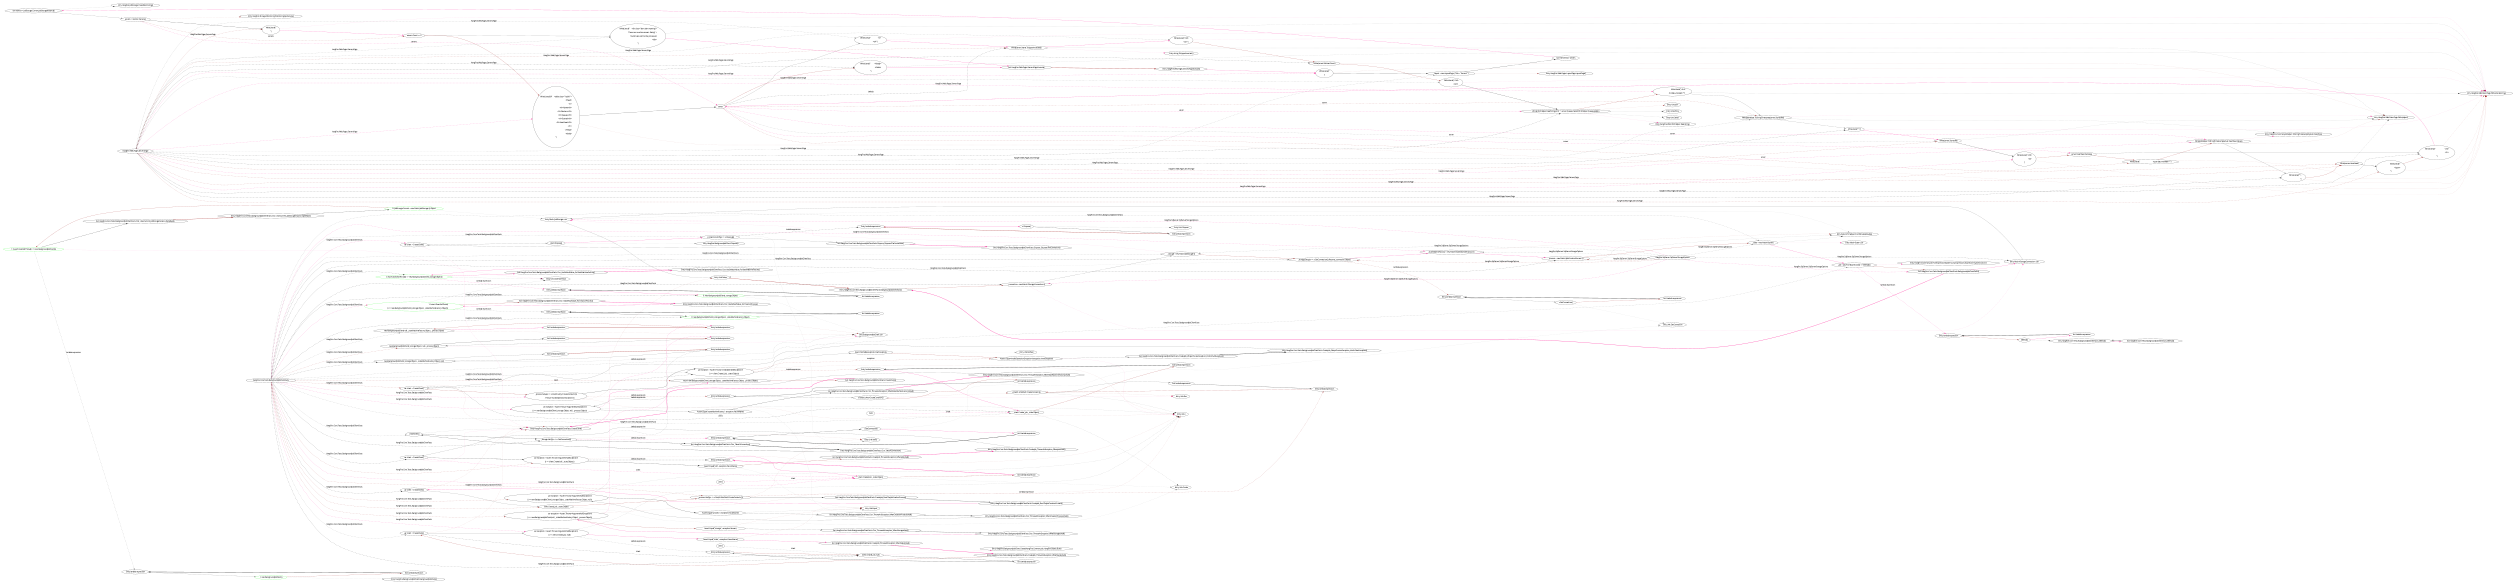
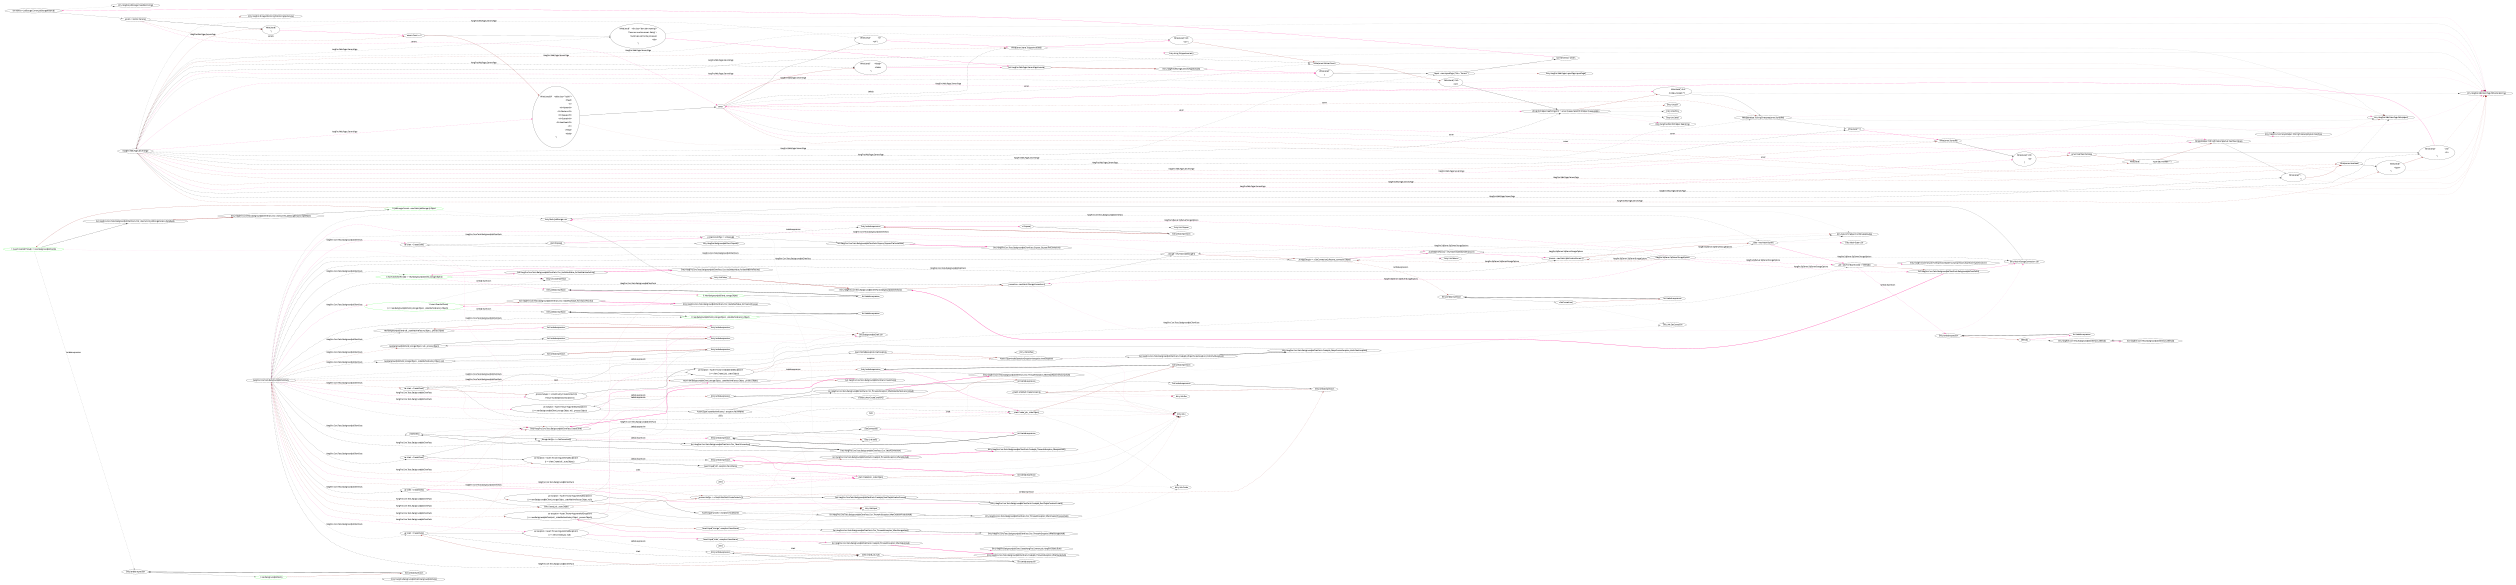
edge "servers" -> "Write(server.WorkersCount)": added, label "server"
node "Entry Unk.Returns": added
edge "Hangfire.SqlServer.SqlServerStorageOptions" -> "_job = Job.FromExpression(() => Method())": added, label "Hangfire.SqlServer.SqlServerStorageOptions"
edge "HangFire.Core.Tests.BackgroundJobClientFacts" -> "0: new BackgroundJobClient(_storage.Object)": removed, label "HangFire.Core.Tests.BackgroundJobClientFacts"
edge "x.Run(It.IsAny<CreateContext>())" -> "x.Run(It.IsNotNull<CreateContext>())": now "x.Run(It.IsAny<CreateContext>())" -> "Entry Unk.>"
node "Assert.Equal(''storage'', exception.Servers)": label "Assert.Equal(''storage'', exception.Servers)" -> "Assert.Equal(''storage'', exception.ParamName)"
